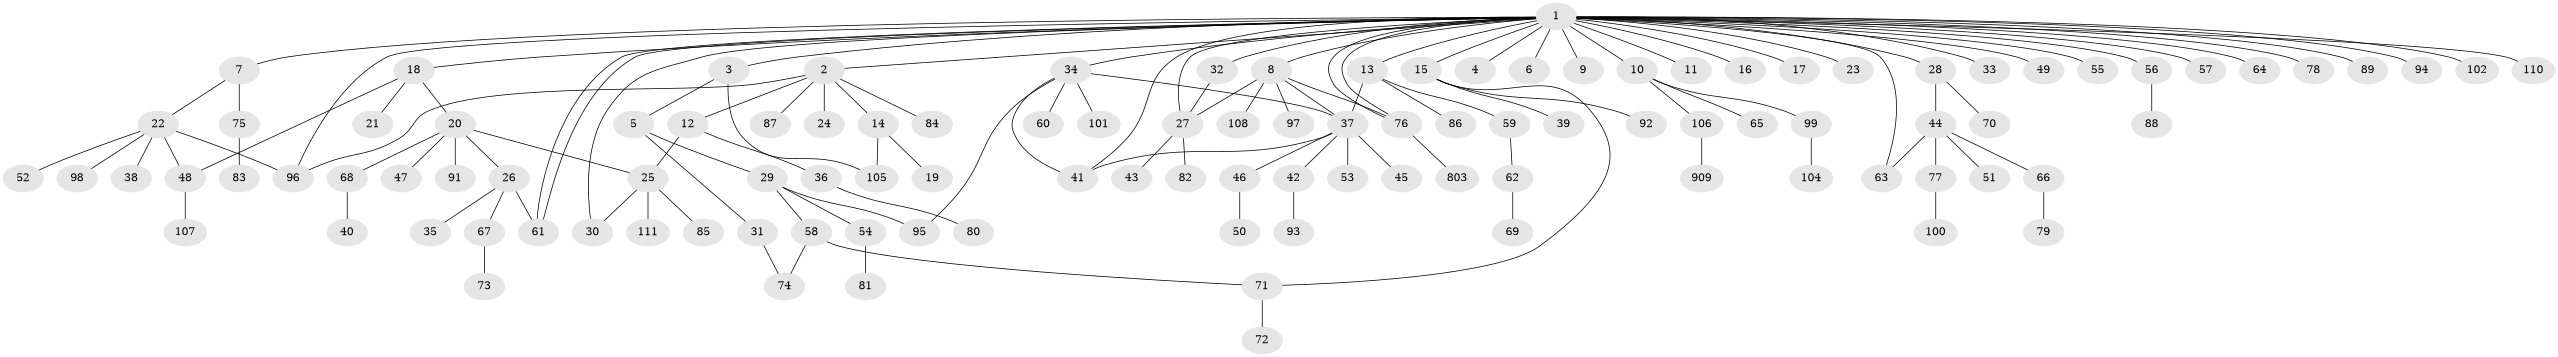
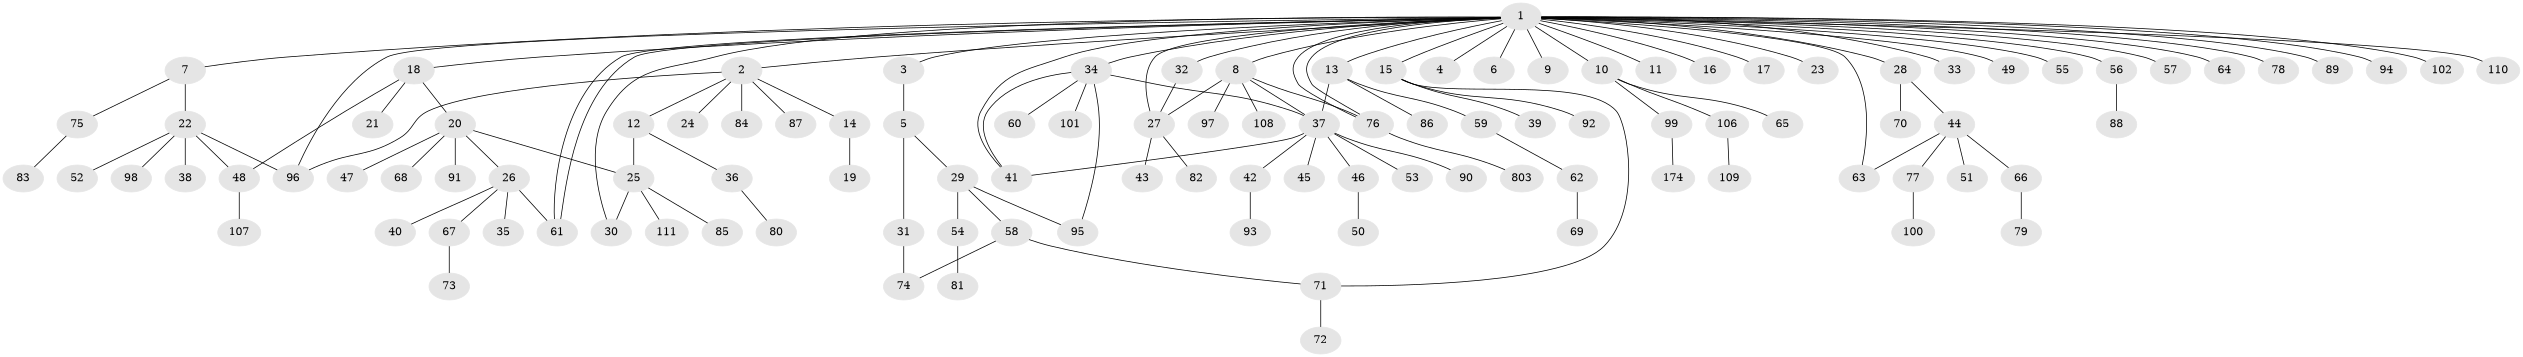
node "105": removed
node "90": added
node "909": label "909" -> "109"
node "104": label "104" -> "174"
edge "68" -- "40": now "26" -- "40"
